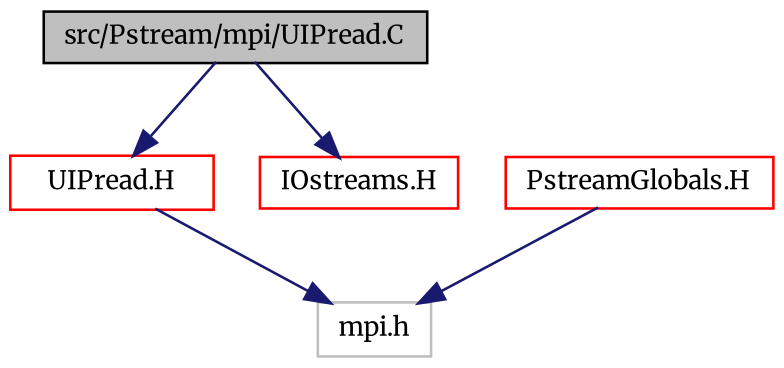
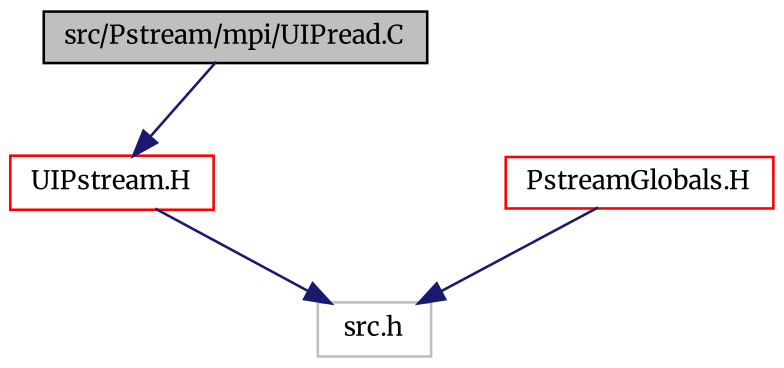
node "UIPread.H": label "UIPread.H" -> "UIPstream.H"
node "IOstreams.H": removed
node "mpi.h": label "mpi.h" -> "src.h"
